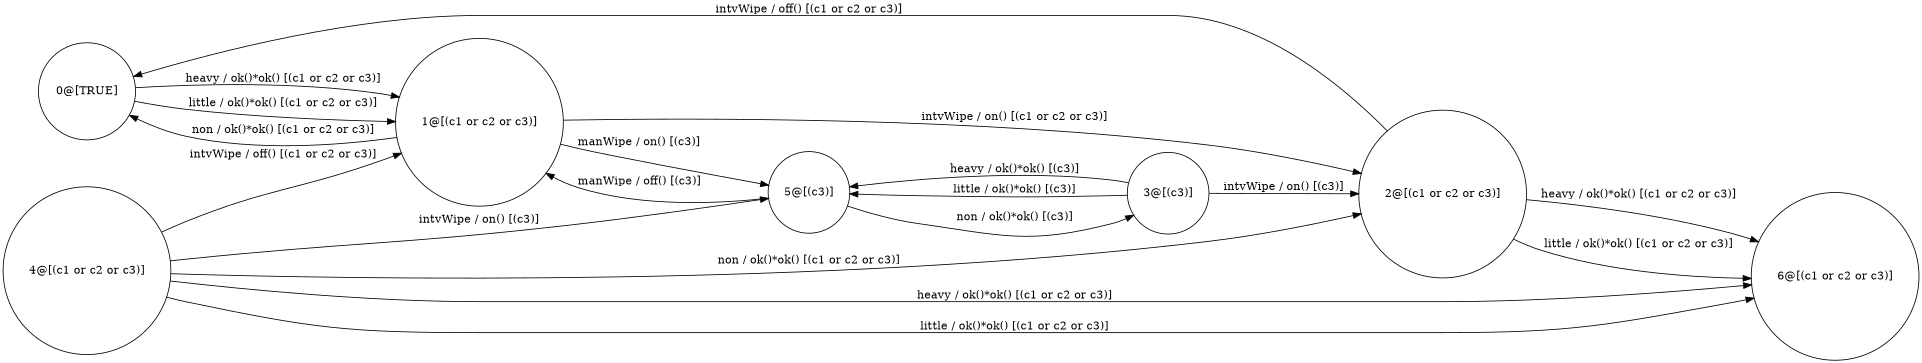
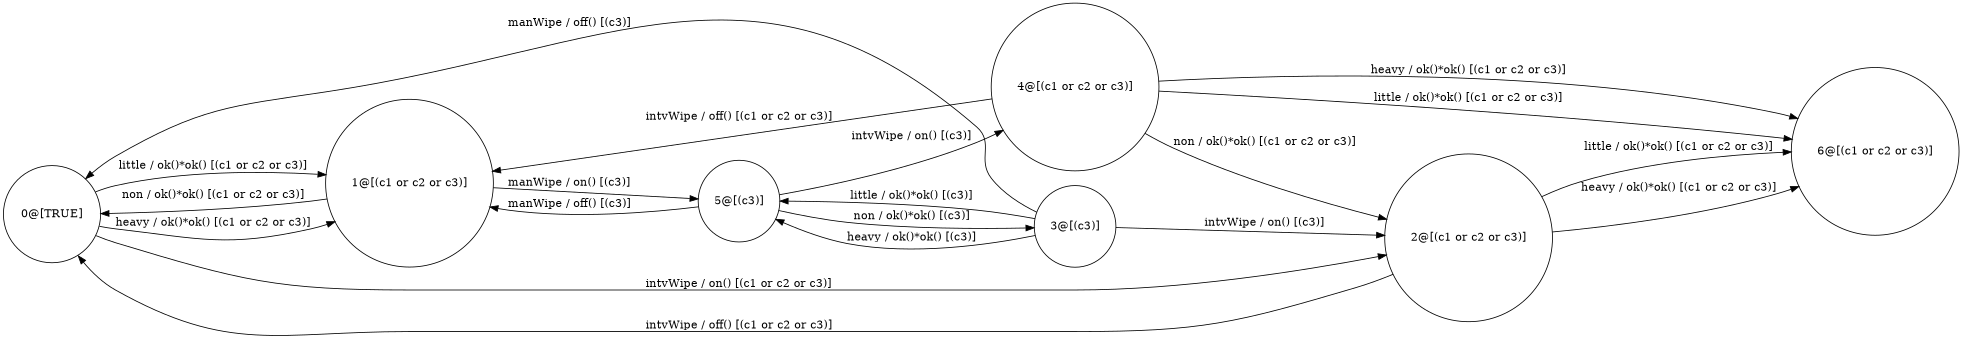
edge "3@[(c3)]" -> "0@[TRUE]": added, label "manWipe / off() [(c3)]"
edge "1@[(c1 or c2 or c3)]" -> "2@[(c1 or c2 or c3)]": now "0@[TRUE]" -> "2@[(c1 or c2 or c3)]"
edge "4@[(c1 or c2 or c3)]" -> "5@[(c3)]": reversed
